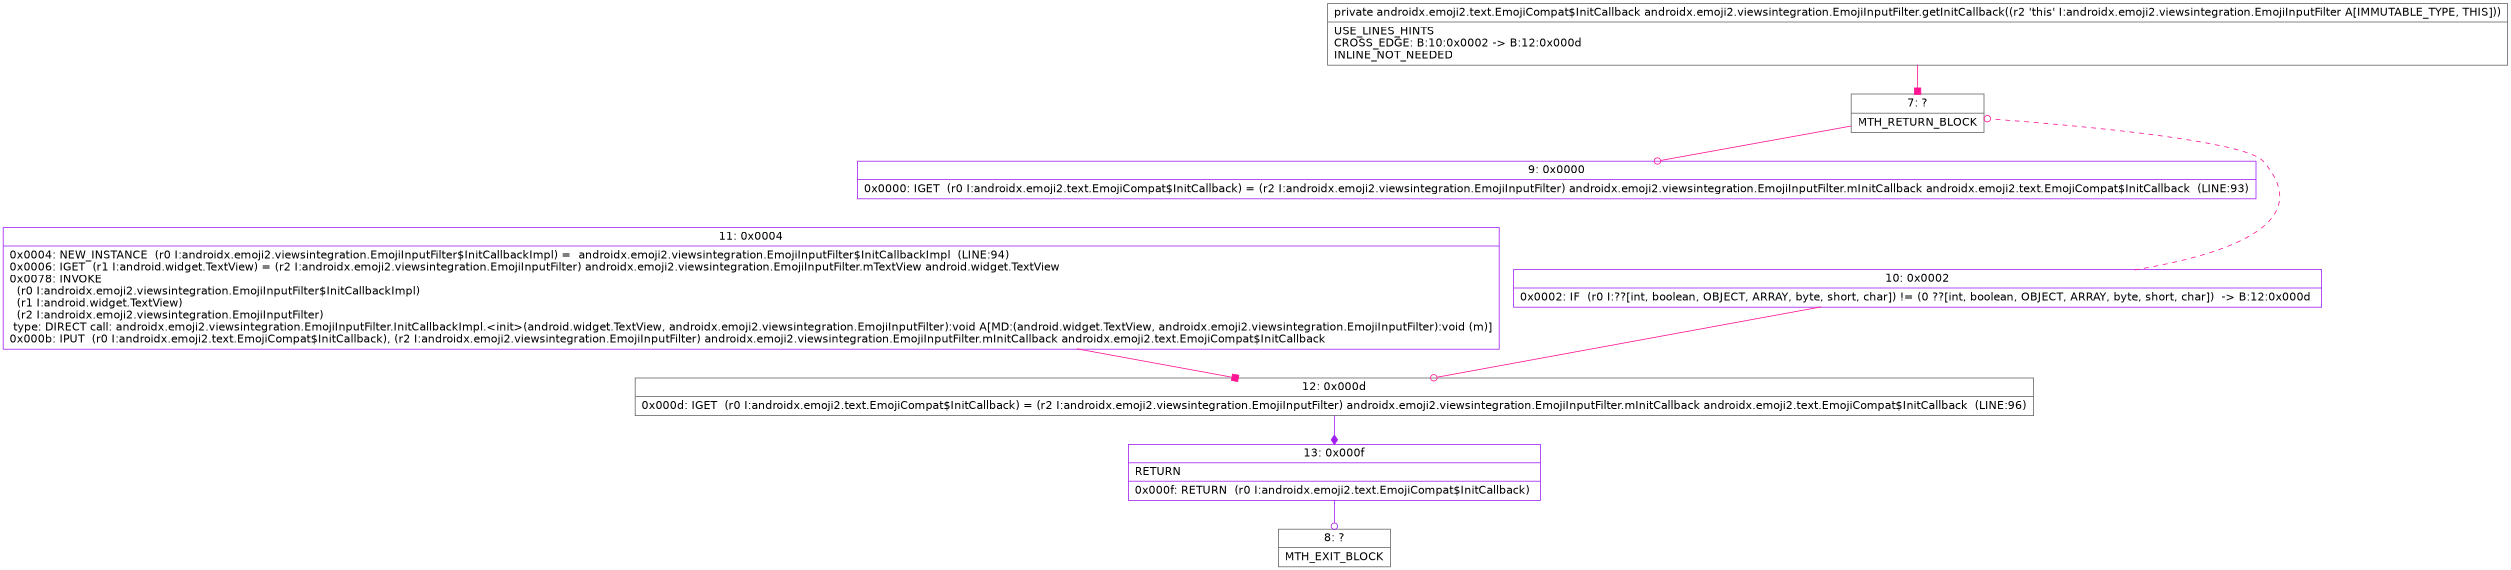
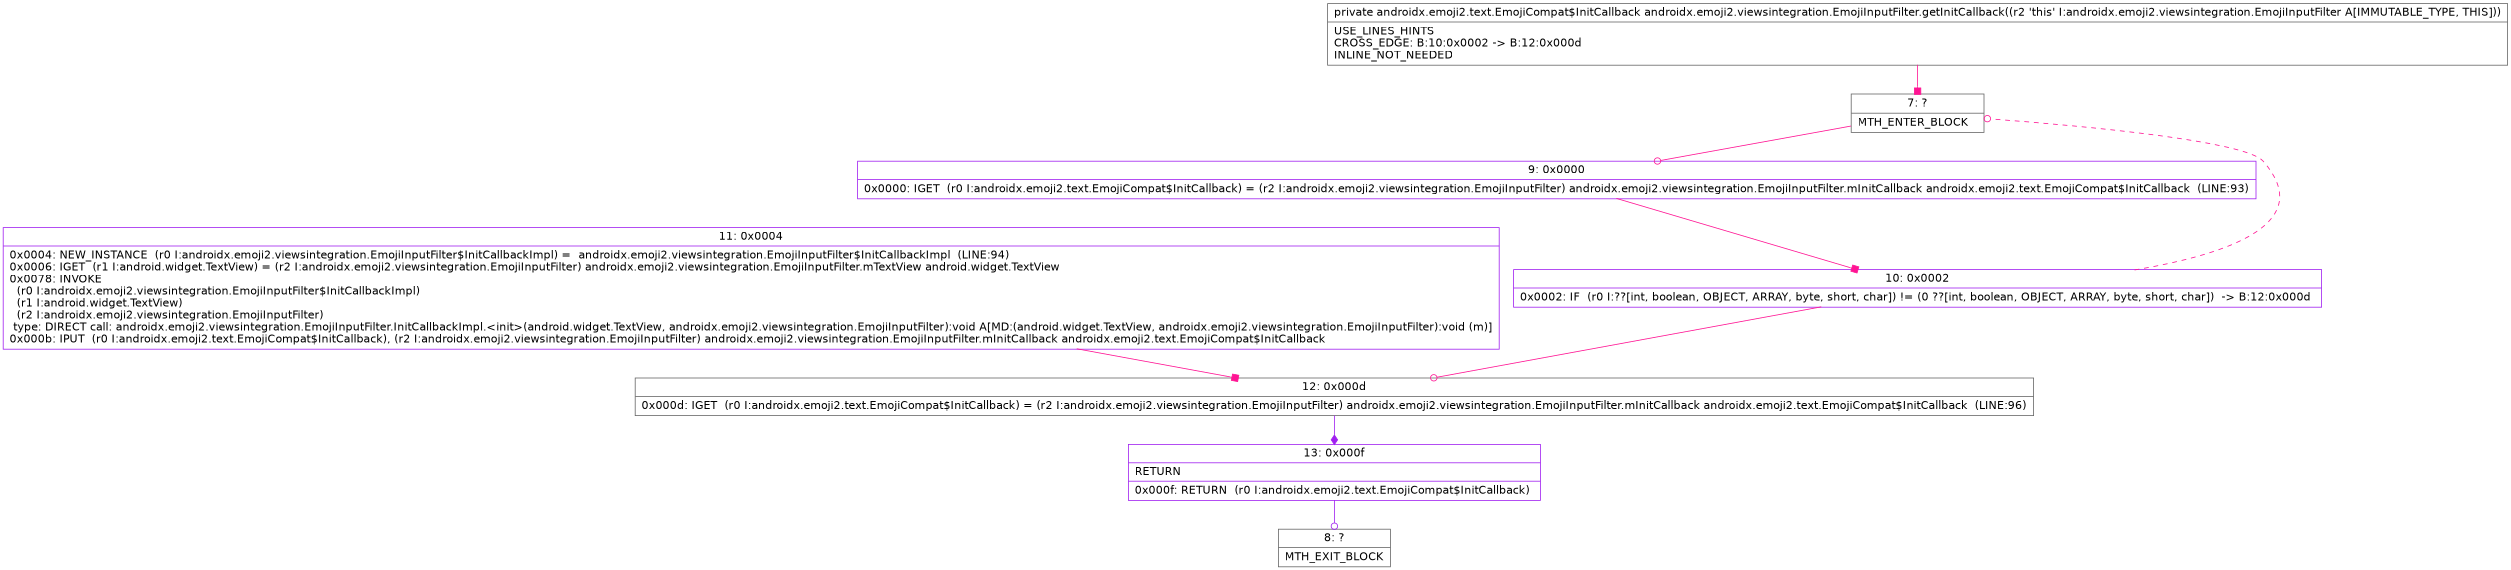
node "7: ?": text "MTH_RETURN_BLOCK" -> "MTH_ENTER_BLOCK"
edge "9: 0x0000" -> "10: 0x0002": added
